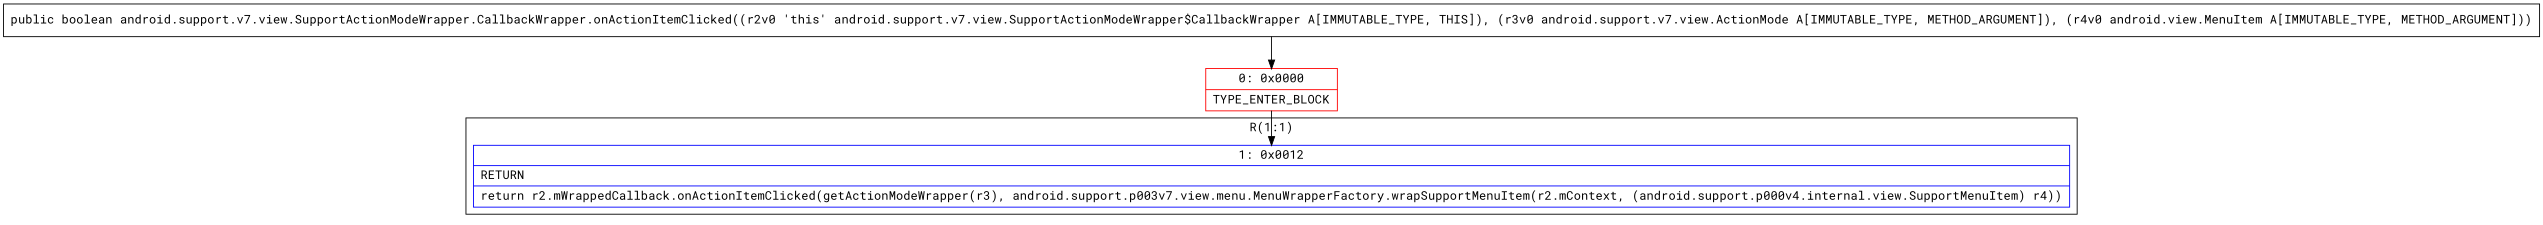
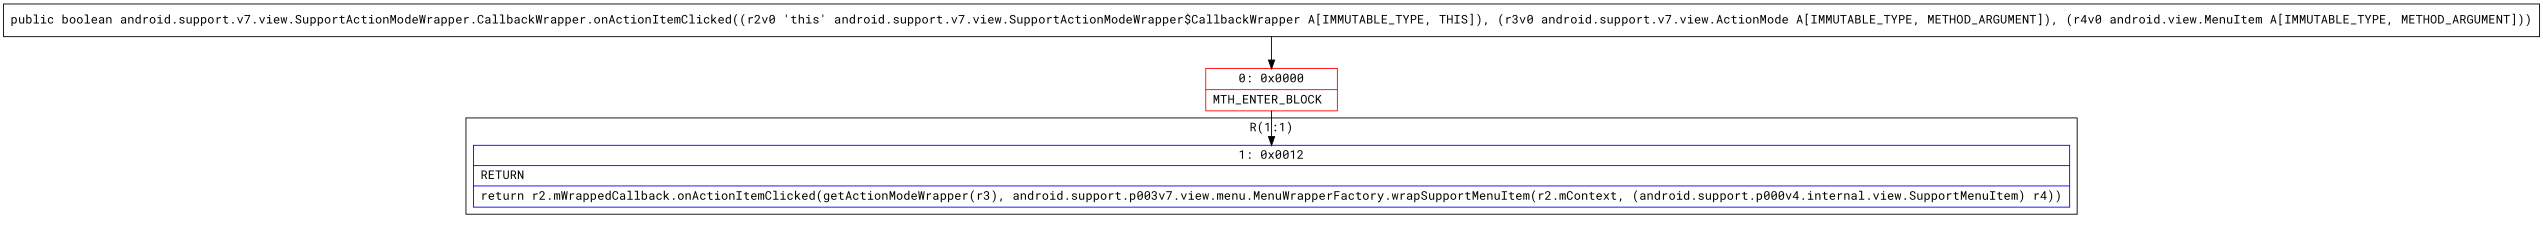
node "0: 0x0000": text "TYPE_ENTER_BLOCK" -> "MTH_ENTER_BLOCK"
